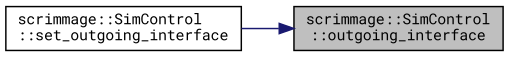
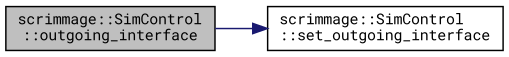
edge "scrimmage::SimControl ::set_outgoing_interface" -> "scrimmage::SimControl ::outgoing_interface": reversed
